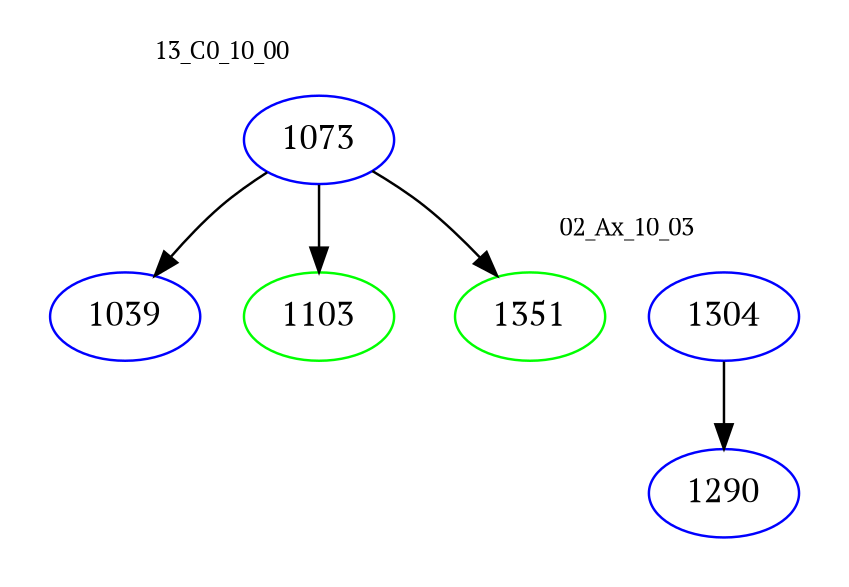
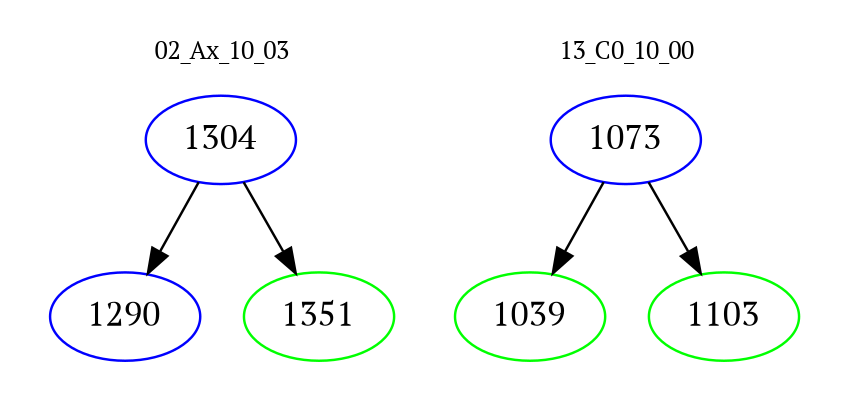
edge "1073" -> "1351": now "1304" -> "1351"
node "1039": color blue -> green
